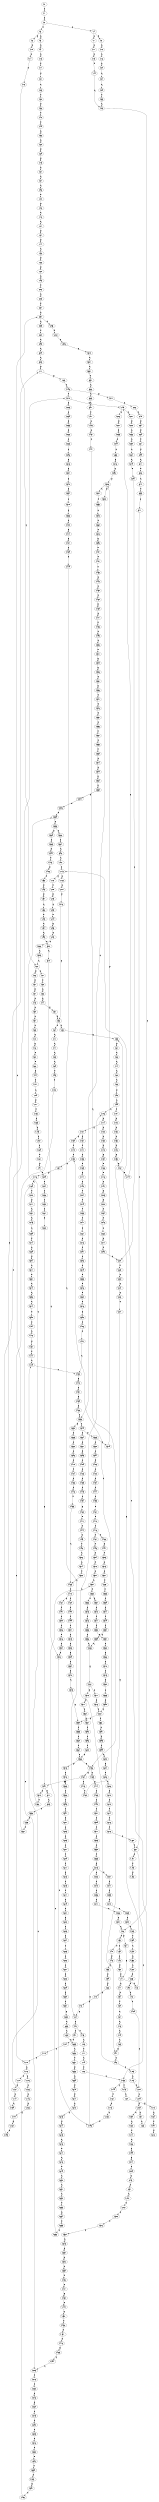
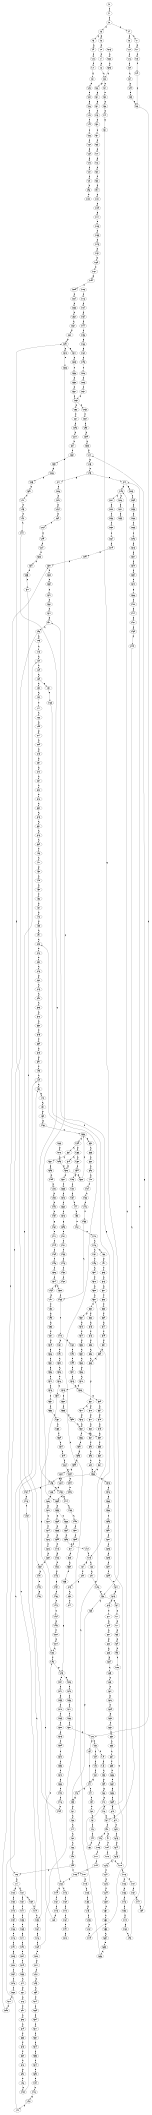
edge "S100" -> "S108": removed, label "A"
node "S249": removed
node "S258": removed
